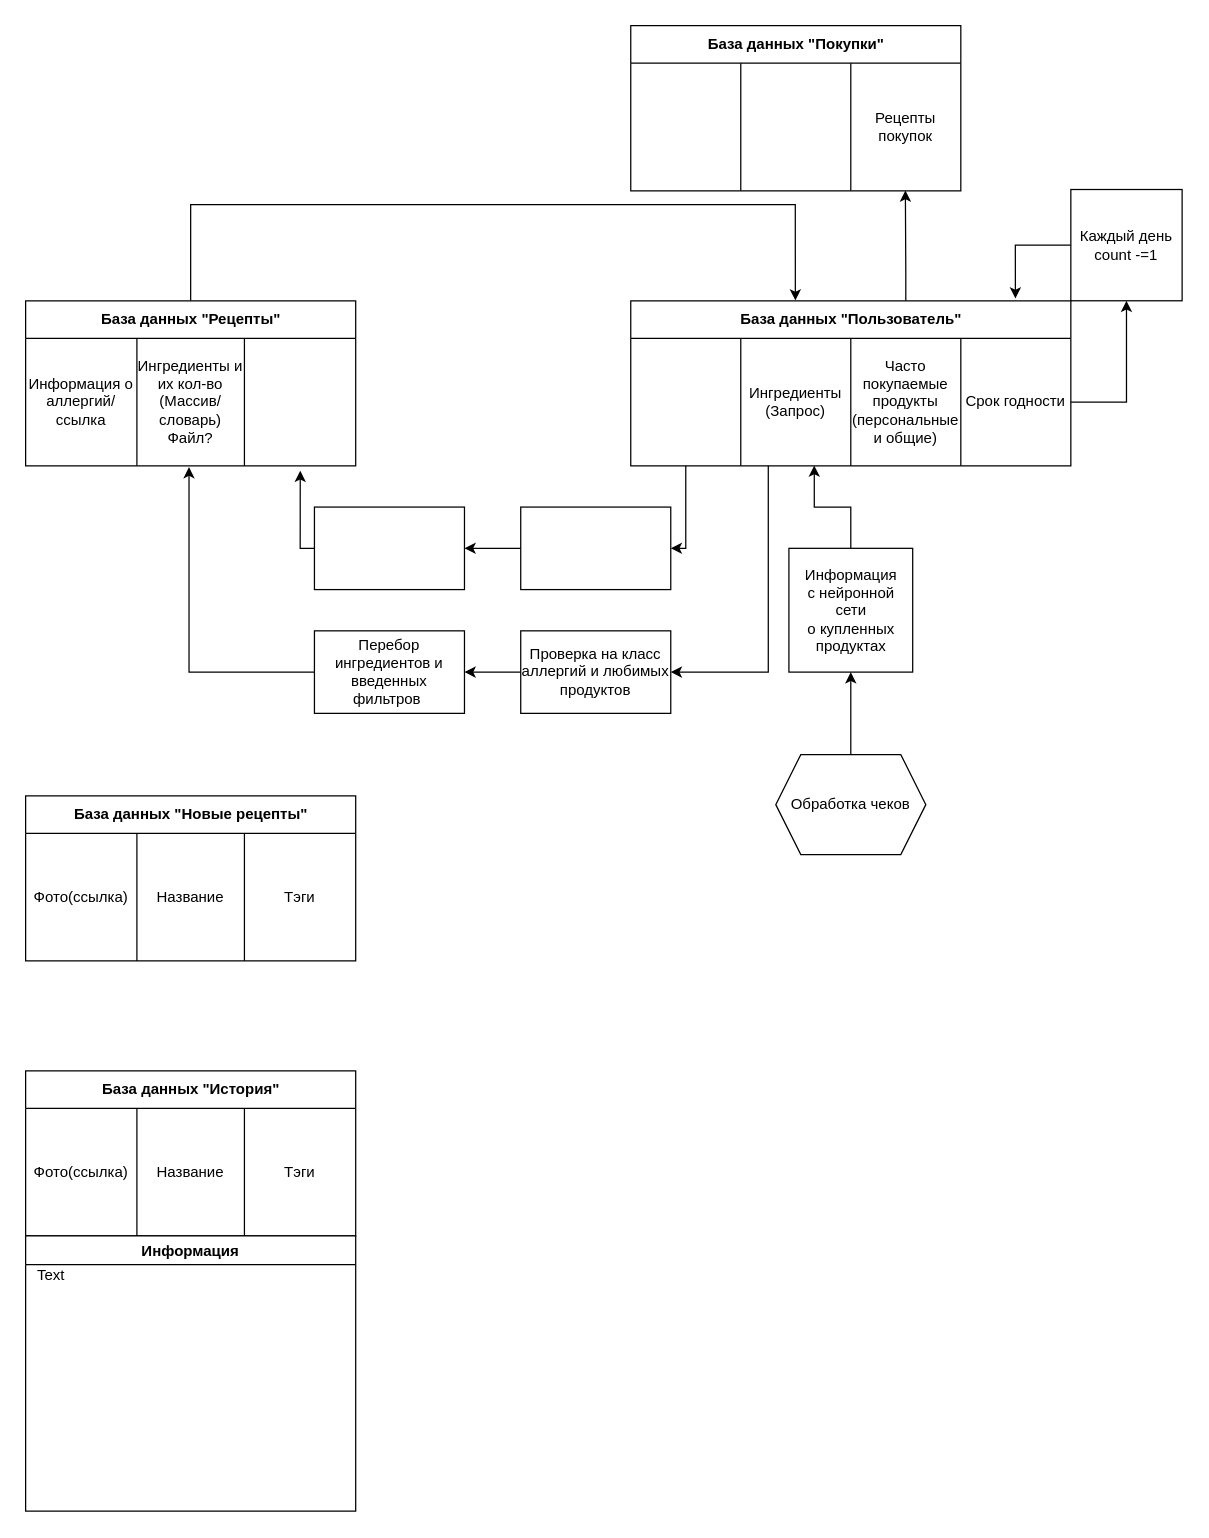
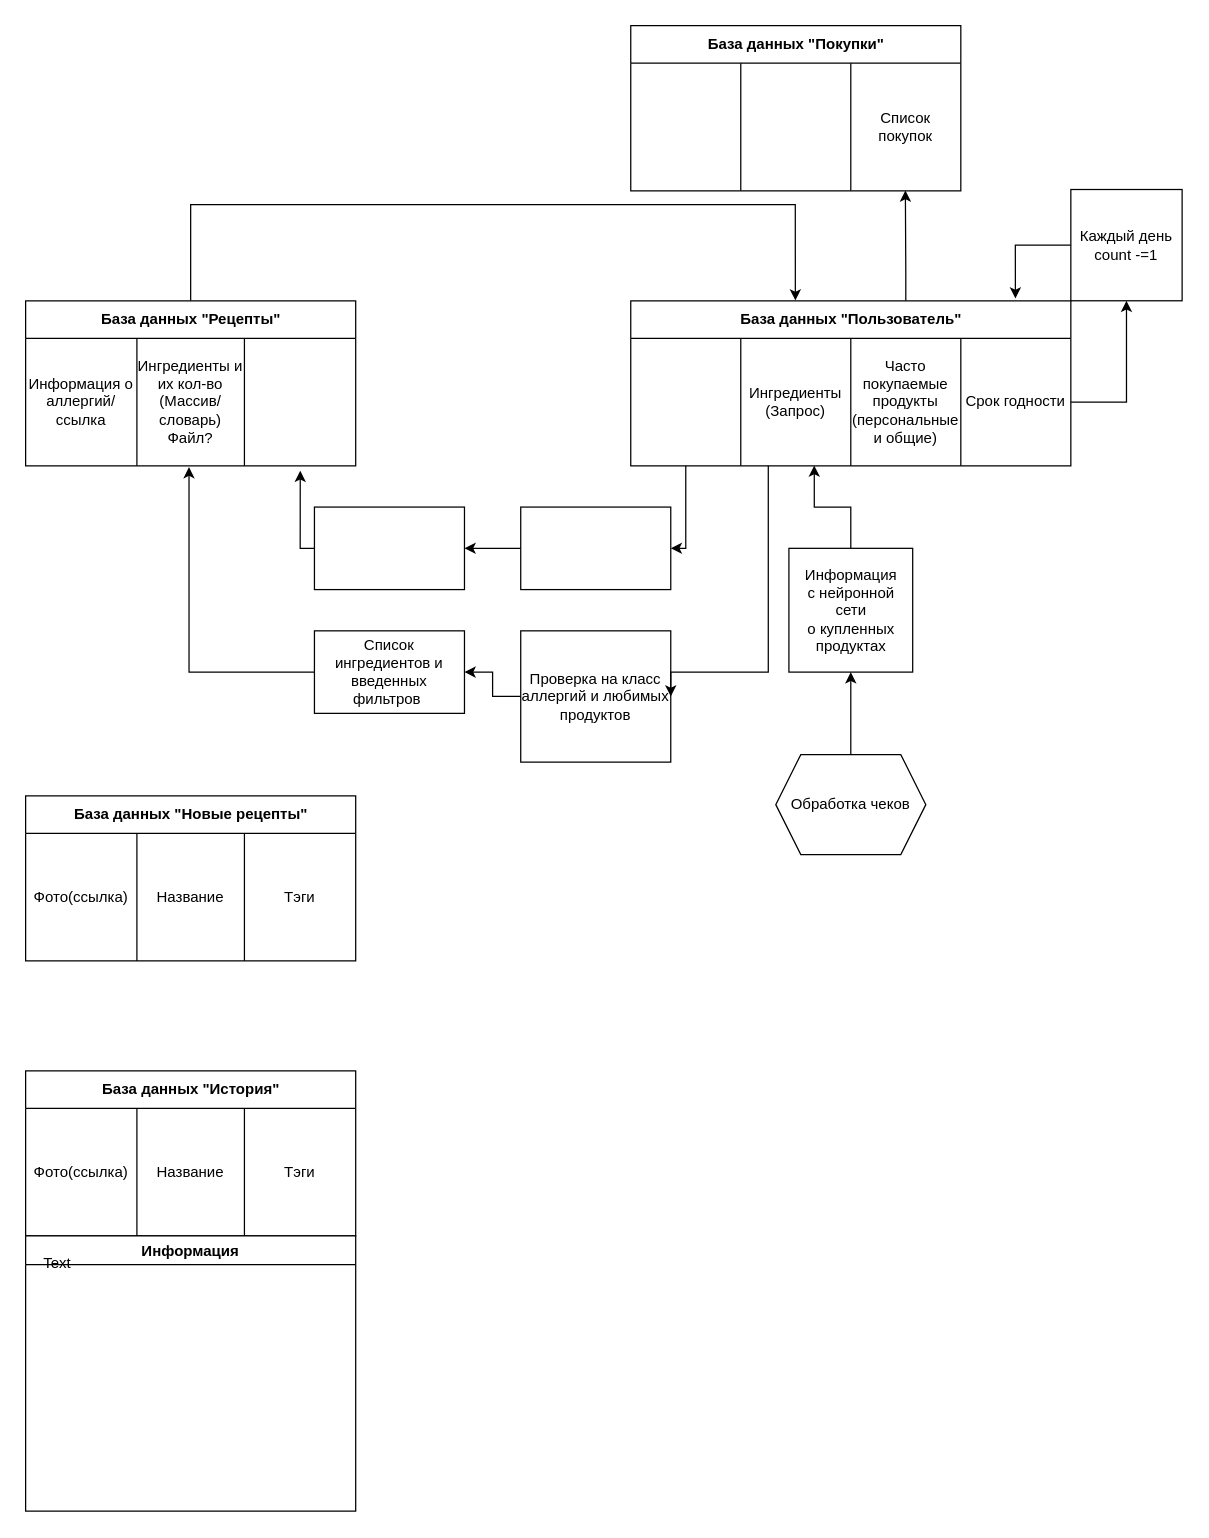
node "Рецепты покупок": label "Рецепты покупок" -> "Список покупок"
node "Перебор ингредиентов и введенных фильтров": label "Перебор ингредиентов и введенных фильтров" -> "Список ингредиентов и введенных фильтров"
node "Проверка на класс аллергий и любимых продуктов": size 150x83 -> 150x131
node "Text": moved (51, 1276) -> (57, 1263)
